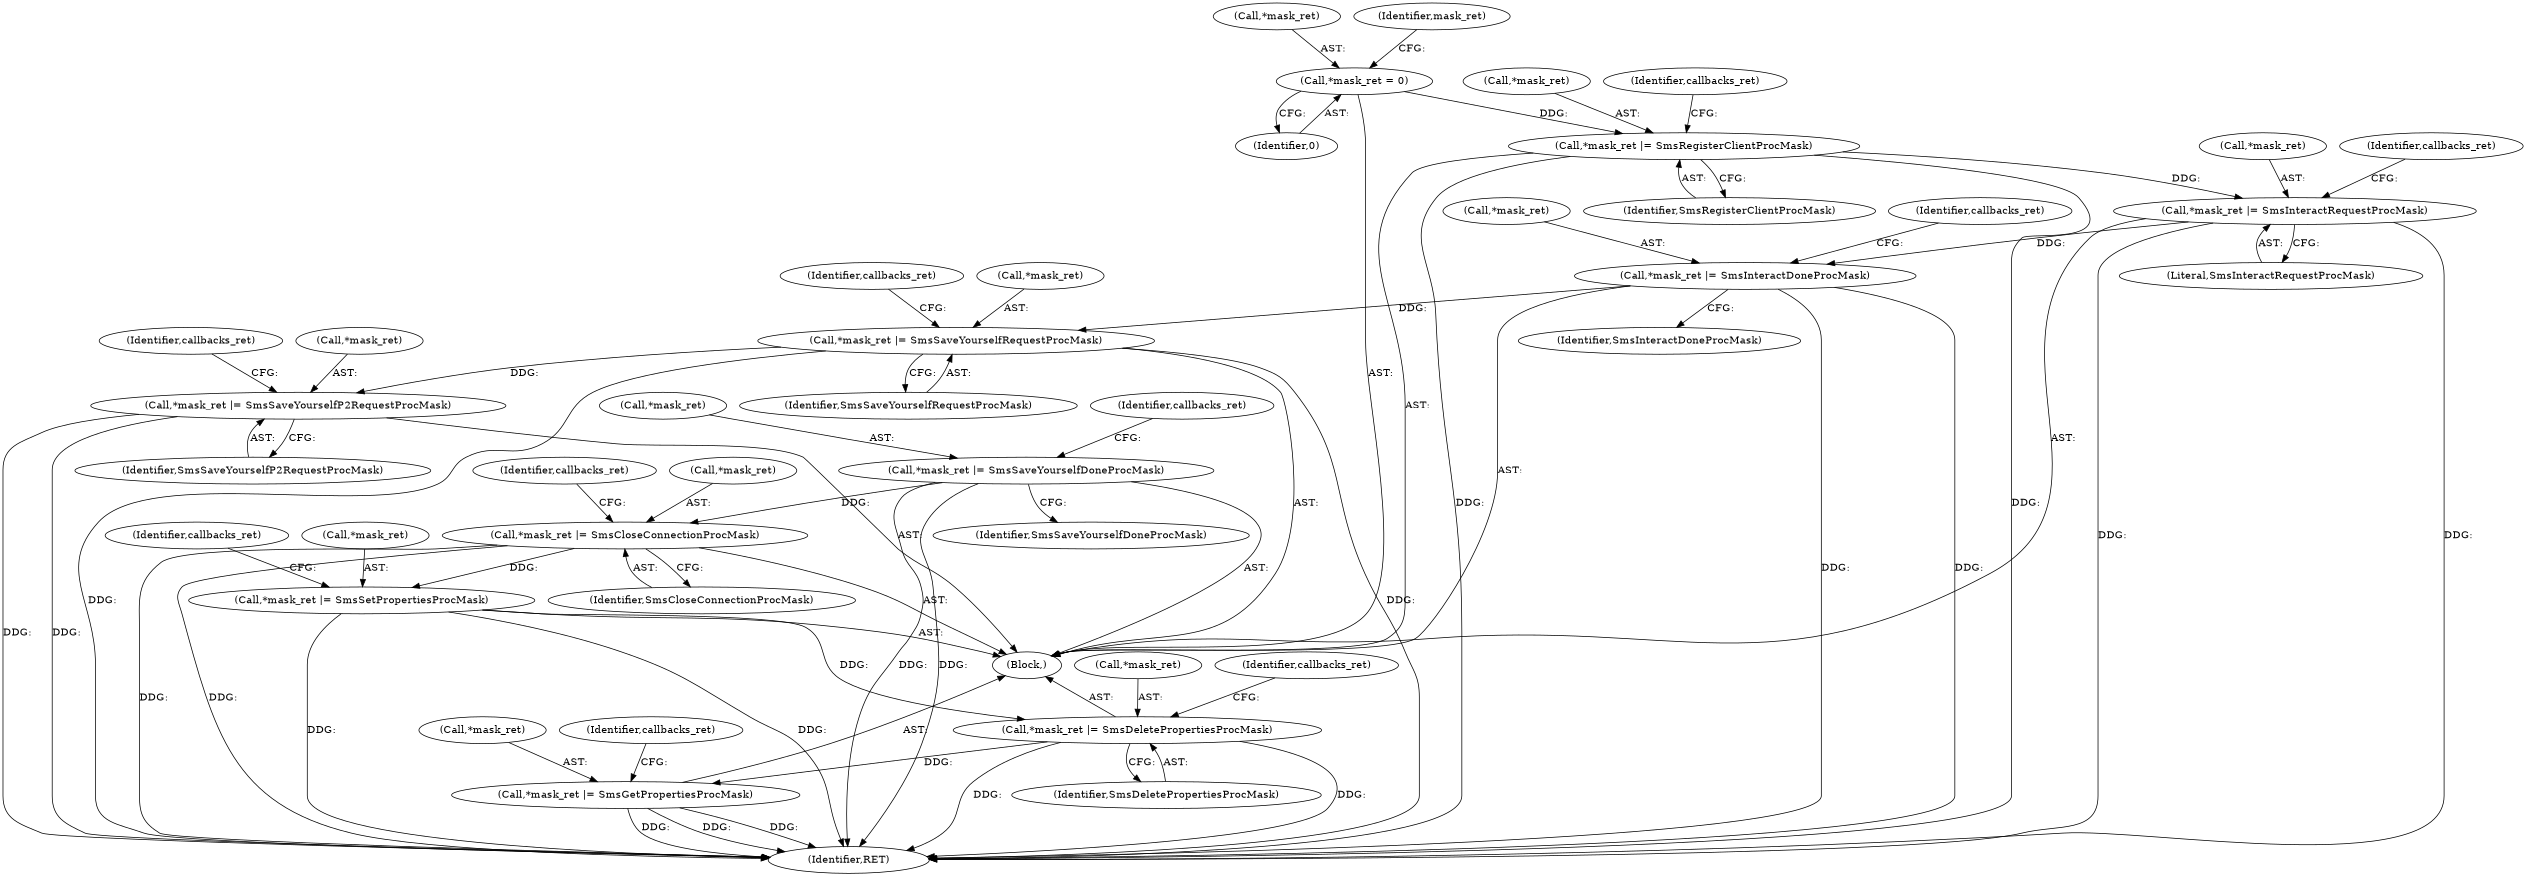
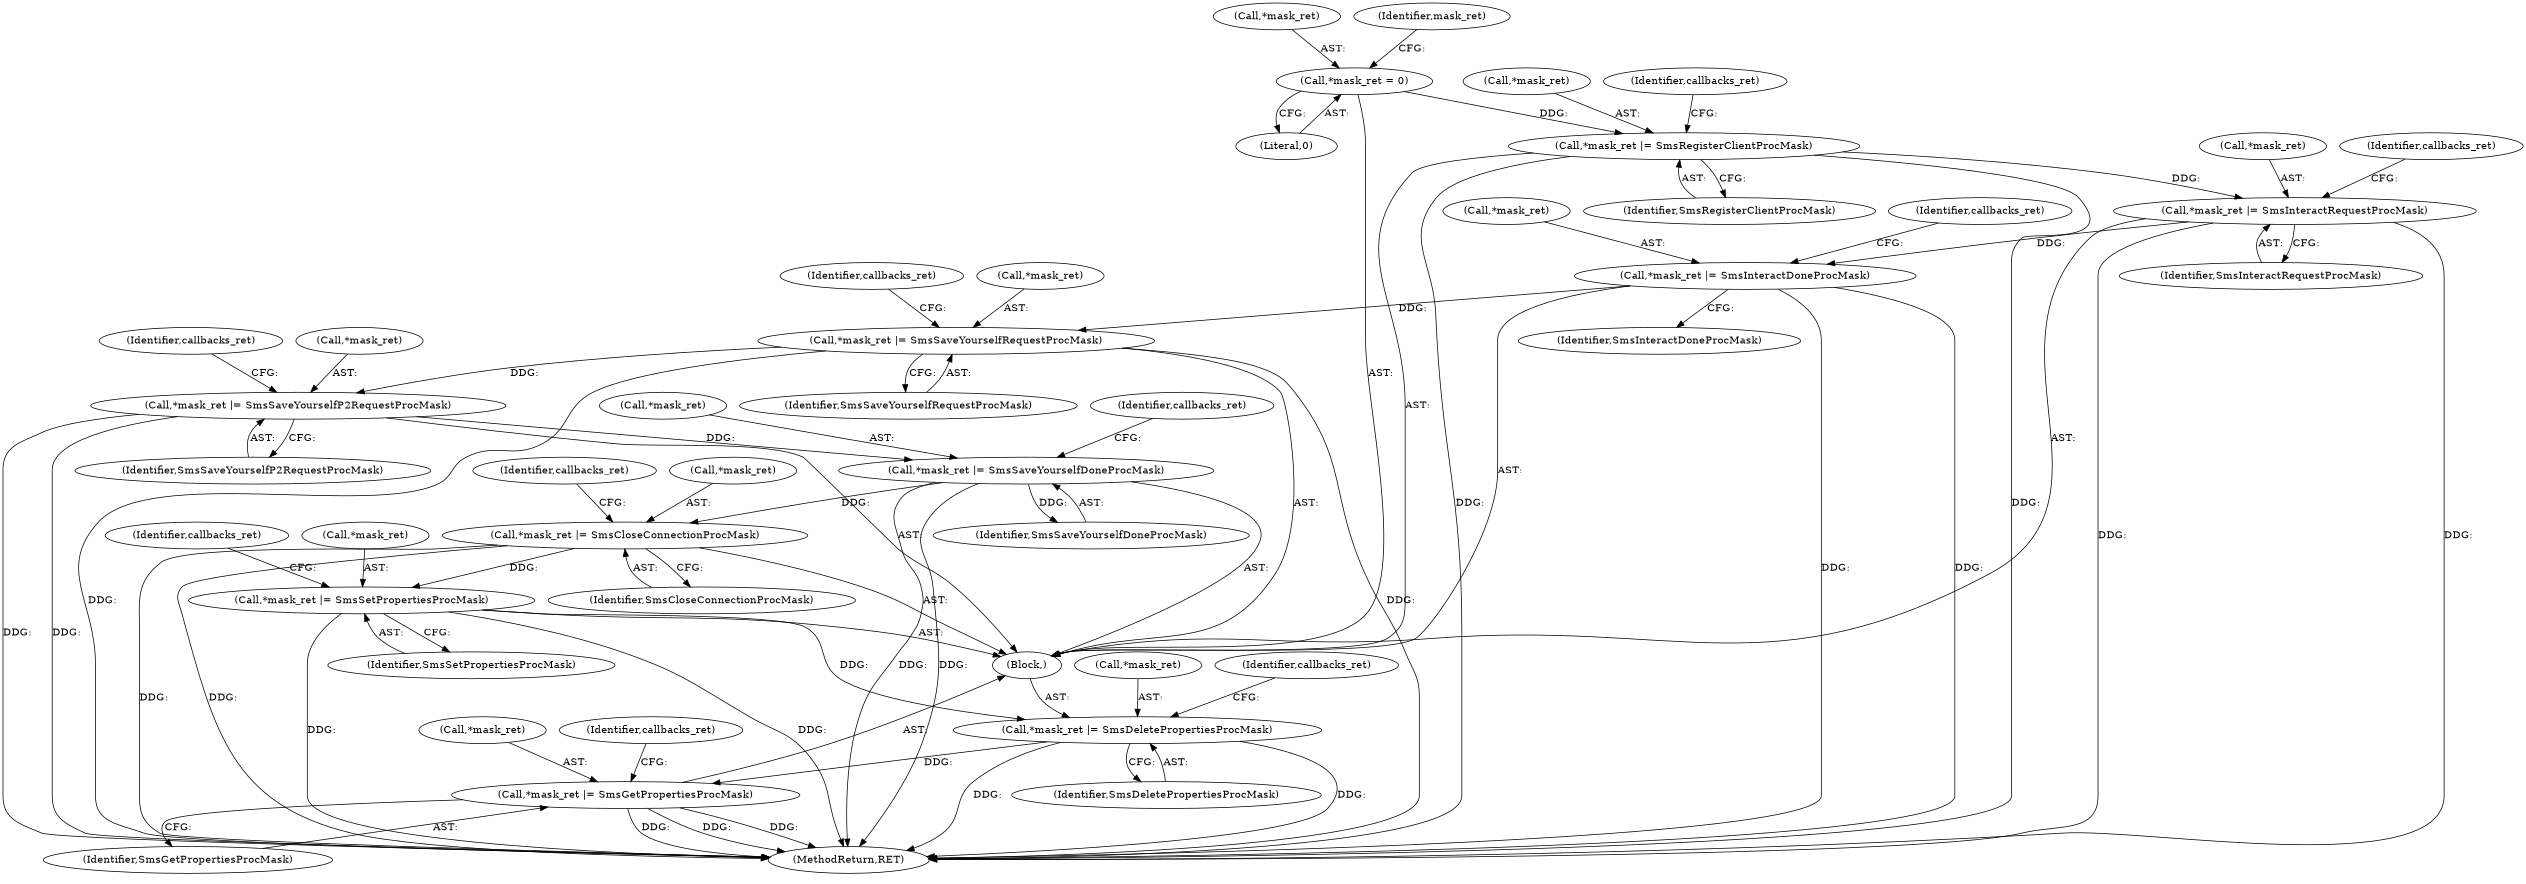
node "(Identifier,0)": label "(Identifier,0)" -> "(Literal,0)"
node "(Literal,SmsInteractRequestProcMask)": label "(Literal,SmsInteractRequestProcMask)" -> "(Identifier,SmsInteractRequestProcMask)"
edge "(Call,*mask_ret |= SmsSaveYourselfP2RequestProcMask)" -> "(Call,*mask_ret |= SmsSaveYourselfDoneProcMask)": added, label "DDG:"
edge "(Call,*mask_ret |= SmsSaveYourselfDoneProcMask)" -> "(Identifier,SmsSaveYourselfDoneProcMask)": label "CFG: " -> "DDG: "
edge "(Identifier,SmsSaveYourselfDoneProcMask)" -> "(Call,*mask_ret |= SmsSaveYourselfDoneProcMask)": added, label "AST:"
node "(Identifier,SmsSetPropertiesProcMask)": added
edge "(Call,*mask_ret |= SmsDeletePropertiesProcMask)" -> "(Block,)": reversed
node "(Identifier,SmsGetPropertiesProcMask)": added
node "(Identifier,RET)": label "(Identifier,RET)" -> "(MethodReturn,RET)"
